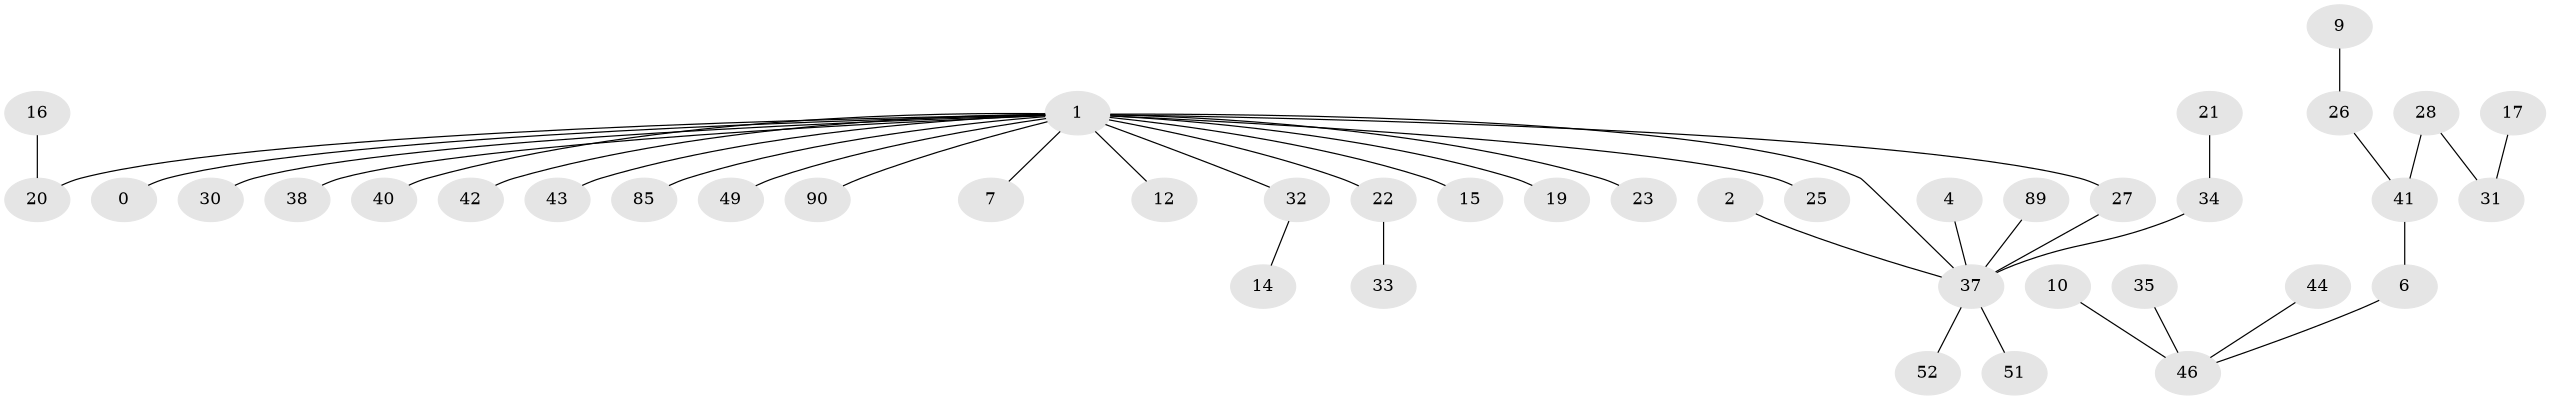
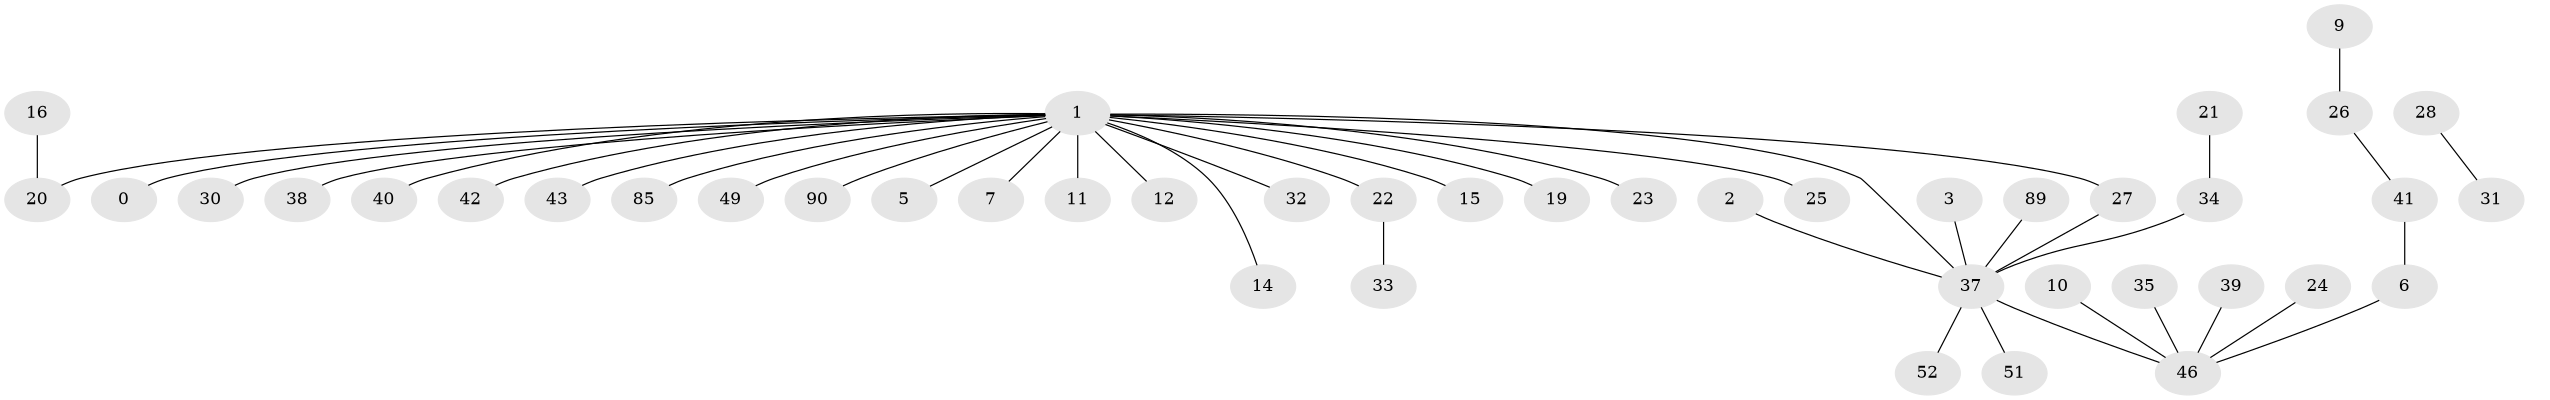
node "17": removed
edge "28" -- "41": removed
node "5": added
node "11": added
node "4": label "4" -> "3"
edge "32" -- "14": now "1" -- "14"
node "39": added
node "44": label "44" -> "24"
edge "37" -- "46": added
